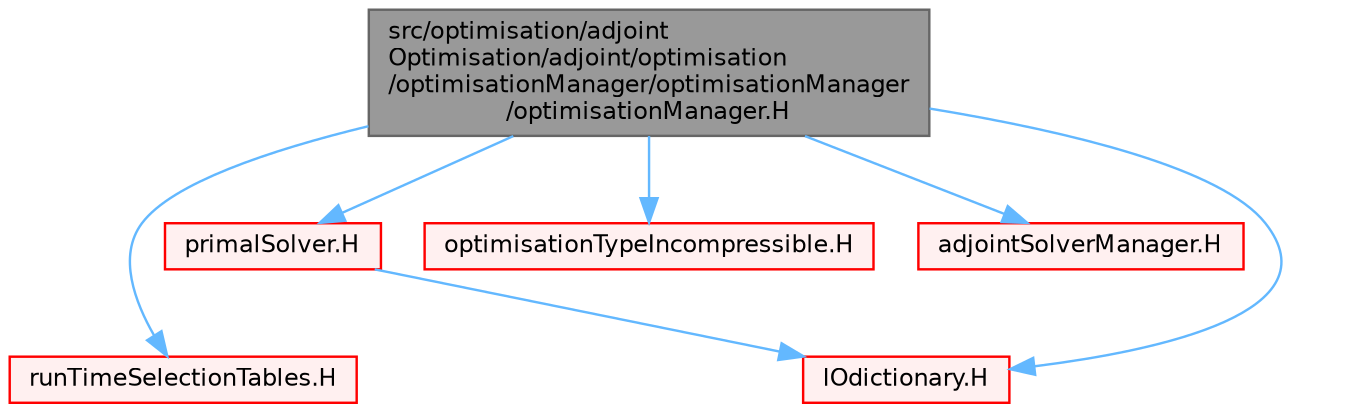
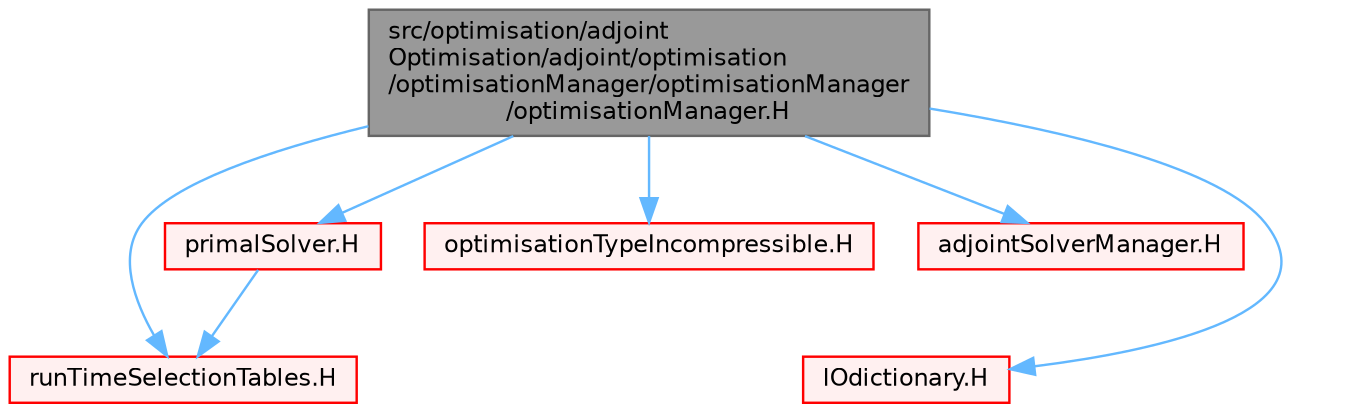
edge "primalSolver.H" -> "IOdictionary.H": now "primalSolver.H" -> "runTimeSelectionTables.H"
